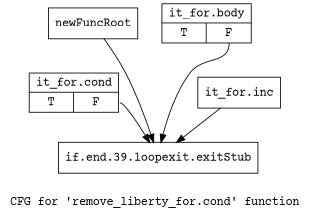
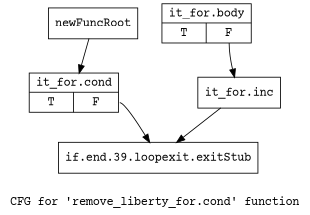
edge "it_for.body" -> "if.end.39.loopexit.exitStub": now "it_for.body" -> "it_for.inc"
edge "newFuncRoot" -> "if.end.39.loopexit.exitStub": now "newFuncRoot" -> "it_for.cond"
